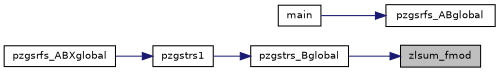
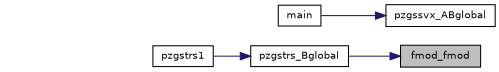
node "pzgsrfs_ABglobal": label "pzgsrfs_ABglobal" -> "pzgssvx_ABglobal"
node "pzgsrfs_ABXglobal": removed
node "zlsum_fmod": label "zlsum_fmod" -> "fmod_fmod"
